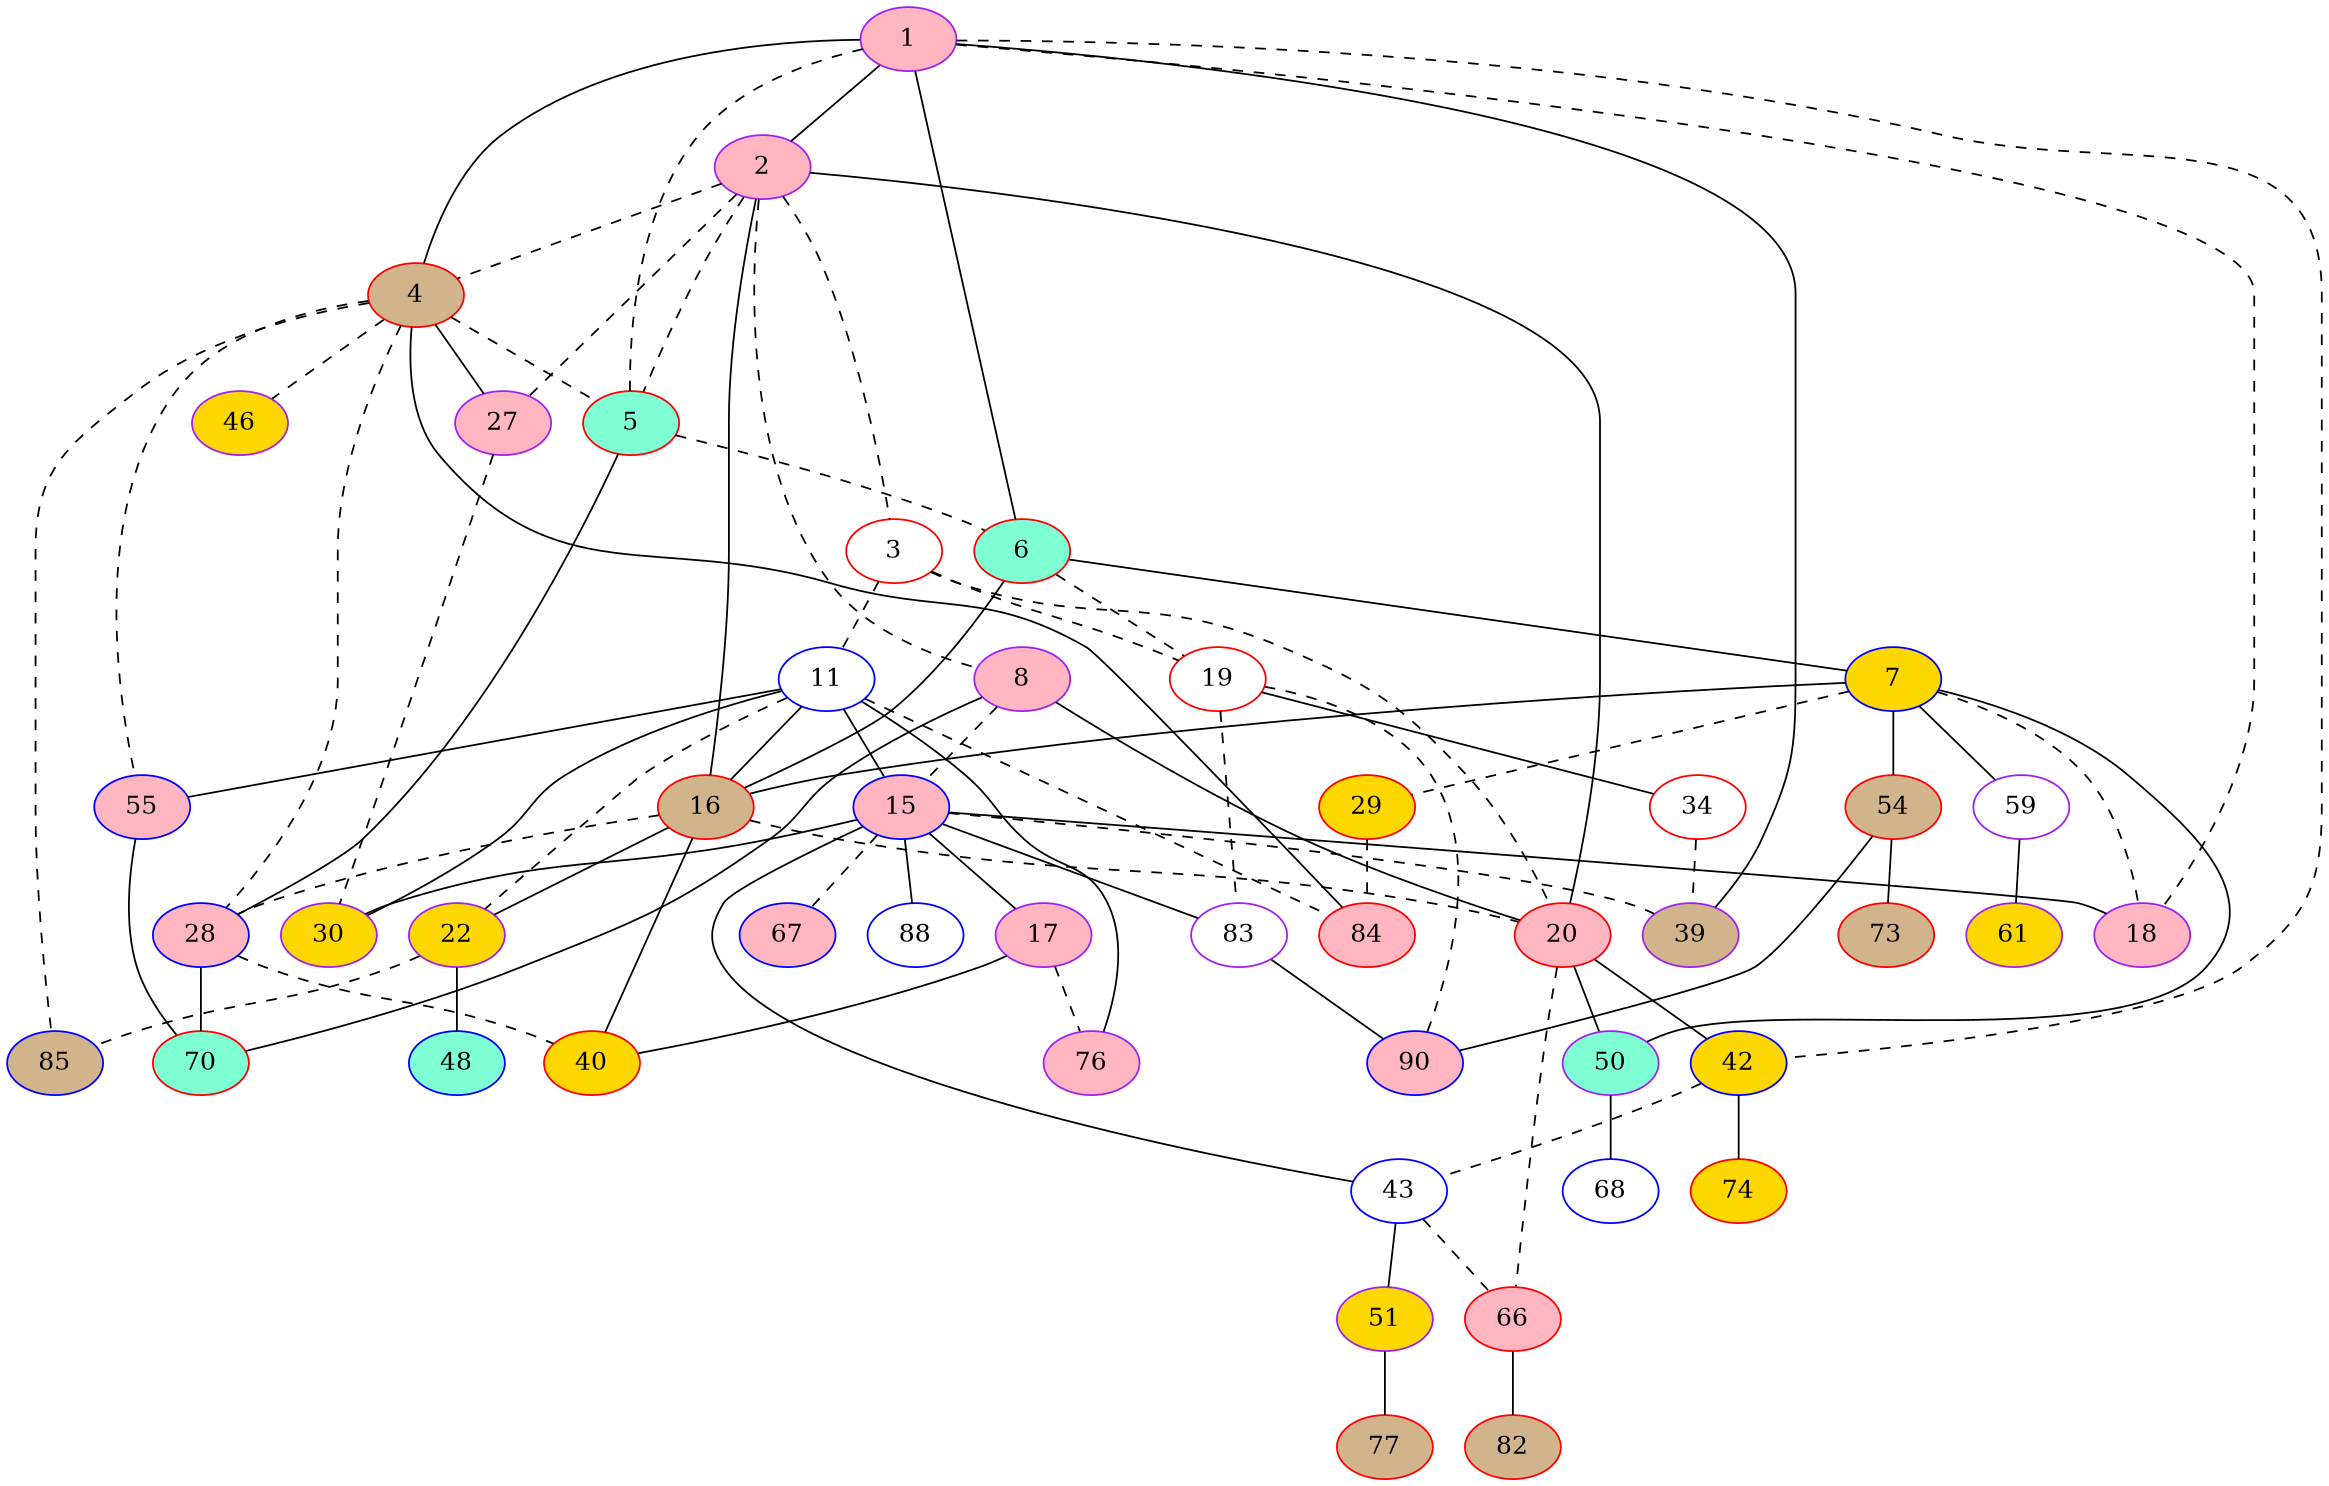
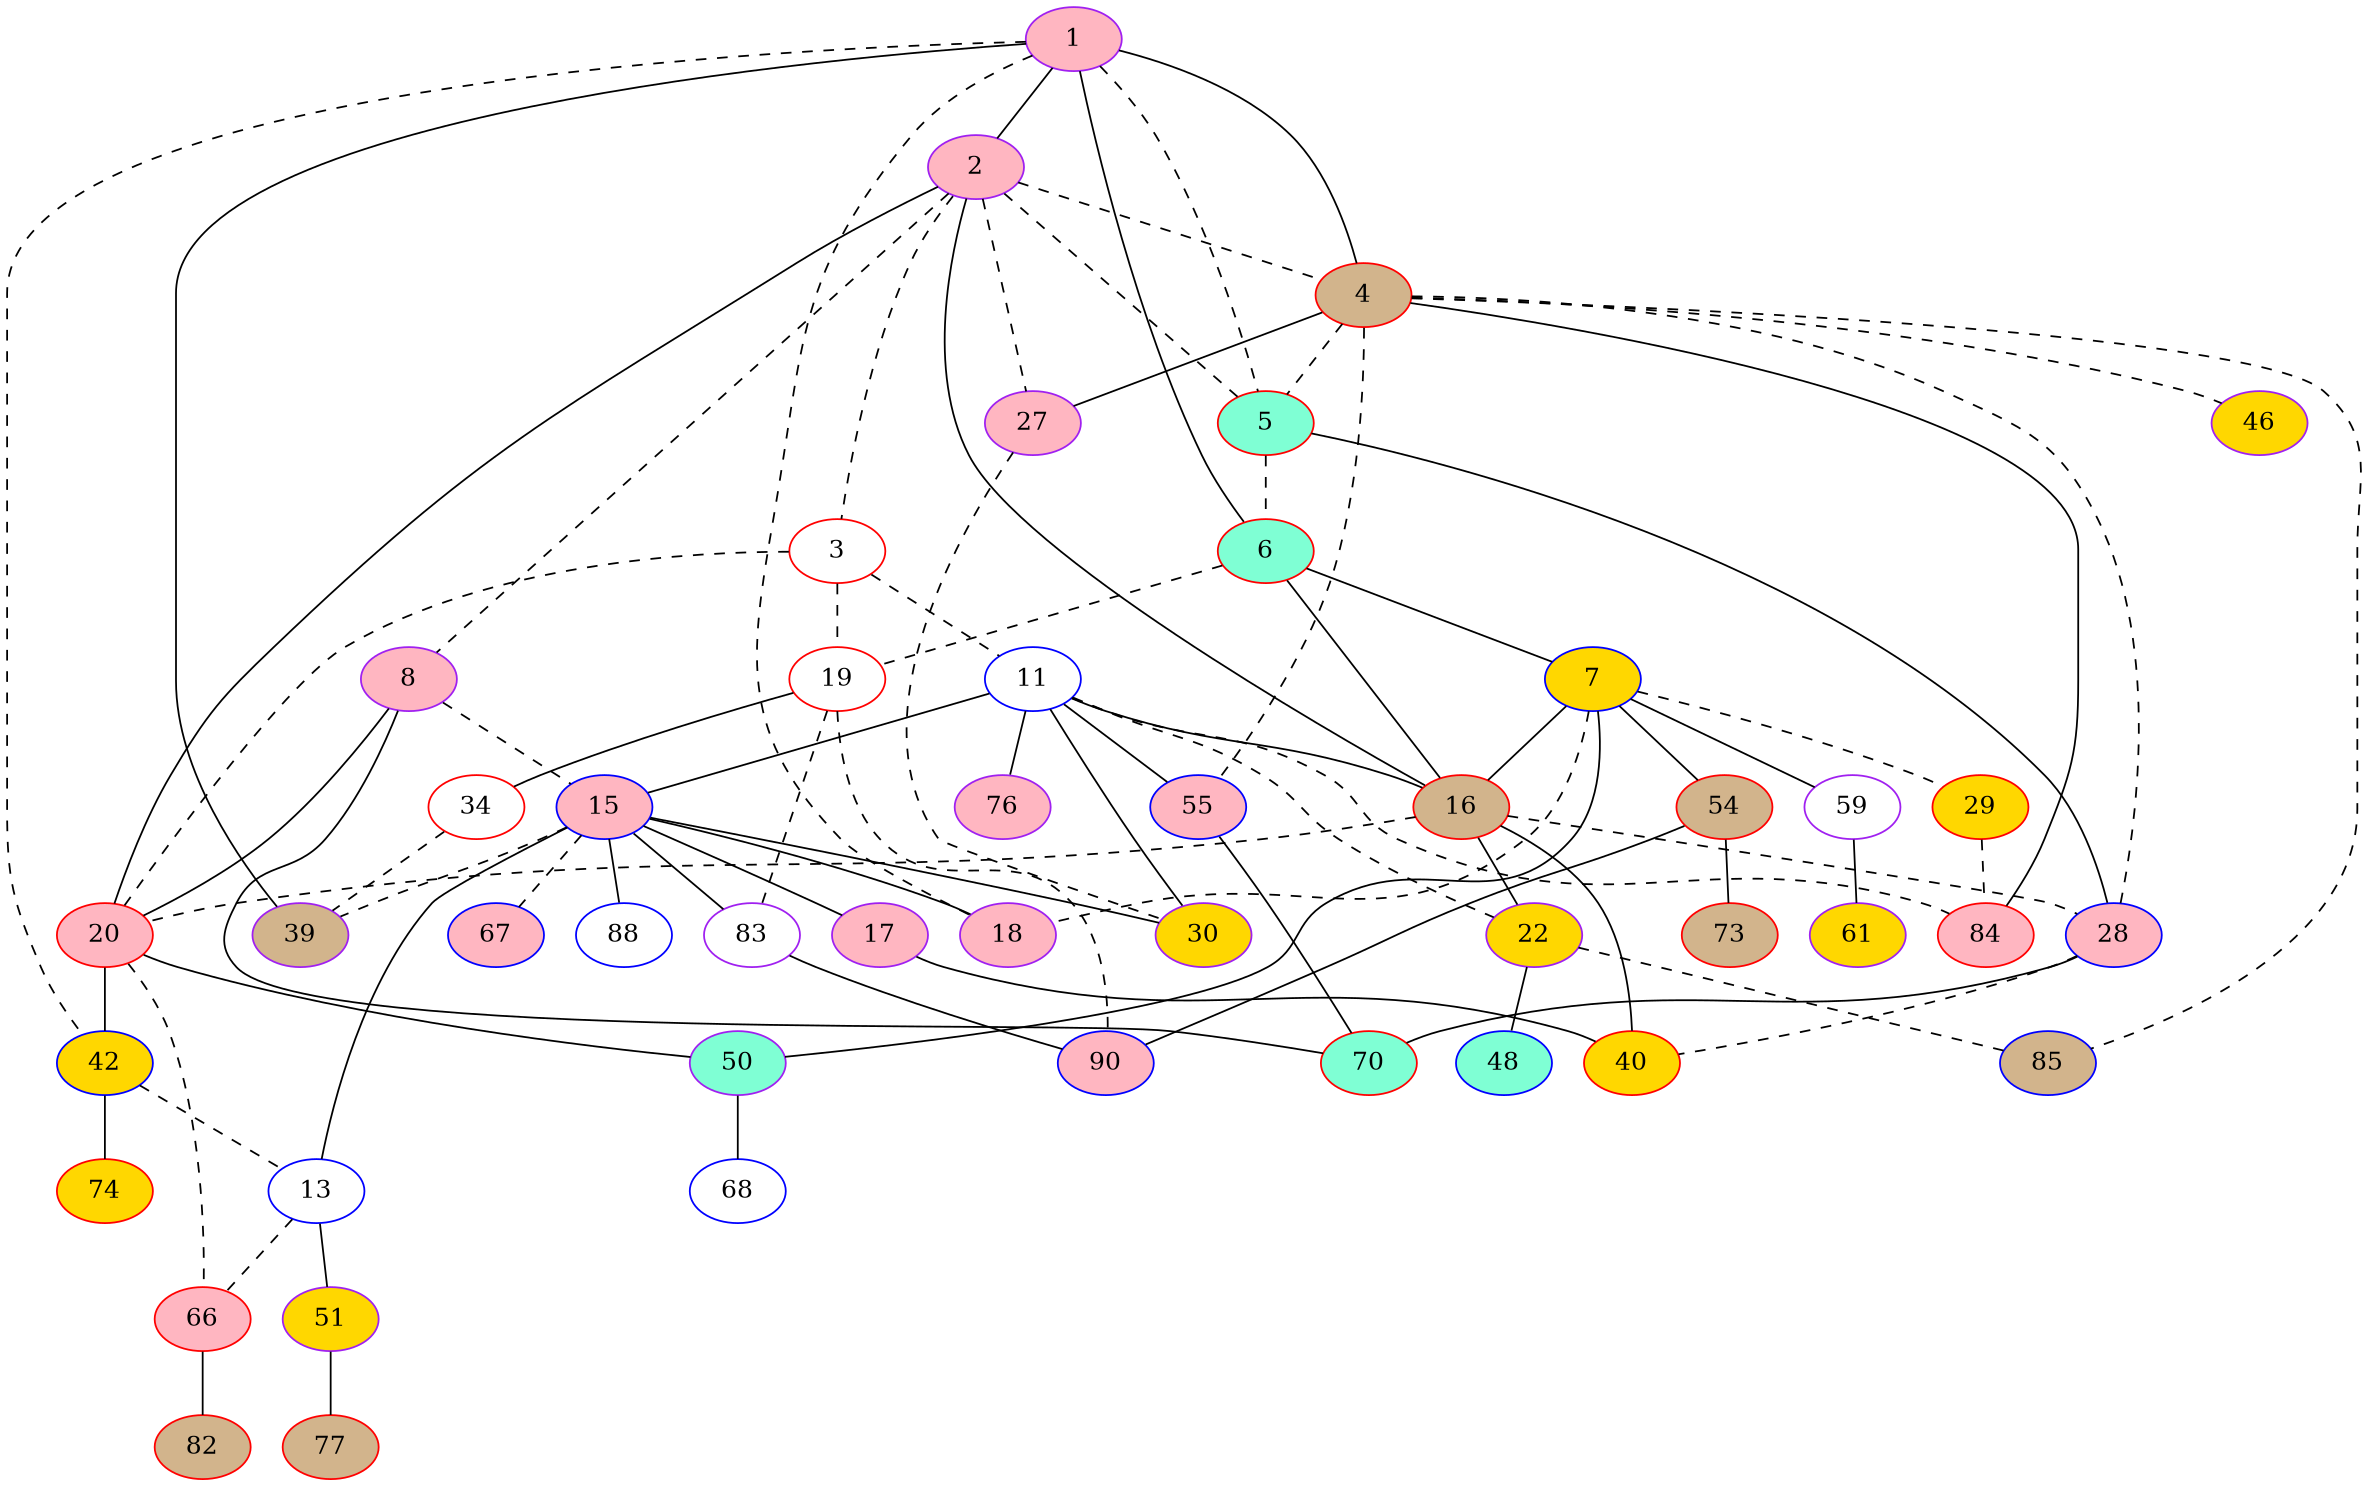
edge "17" -- "76": removed
node "43": label "43" -> "13"
